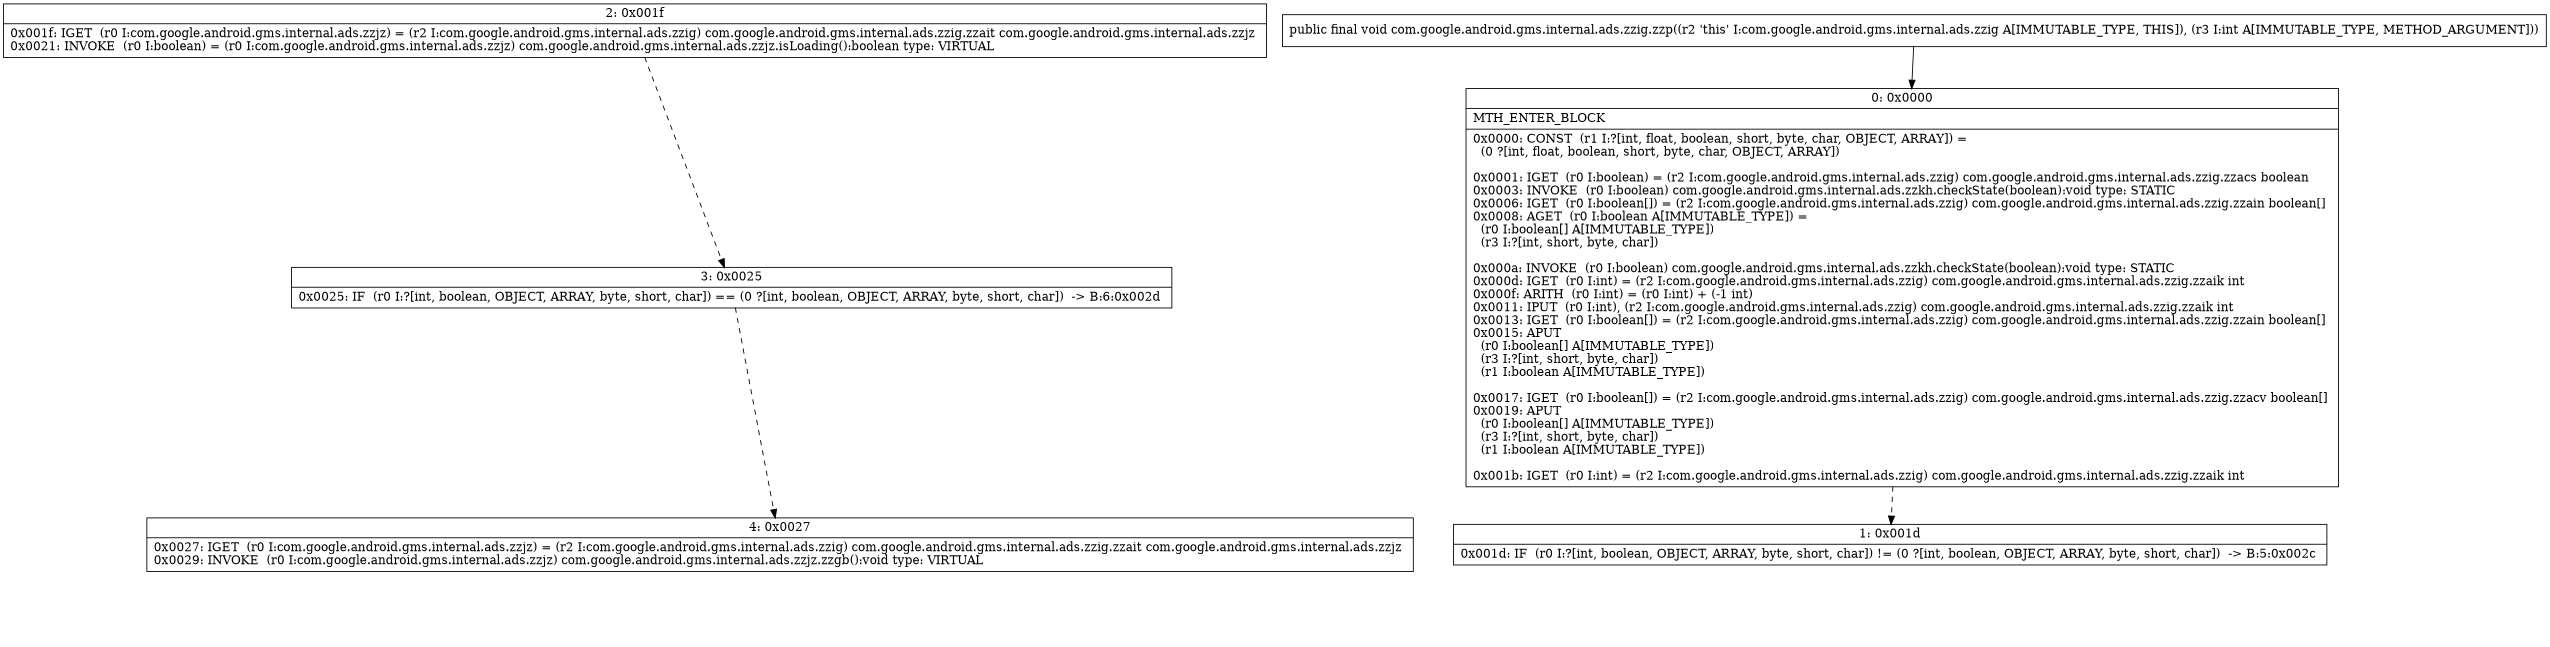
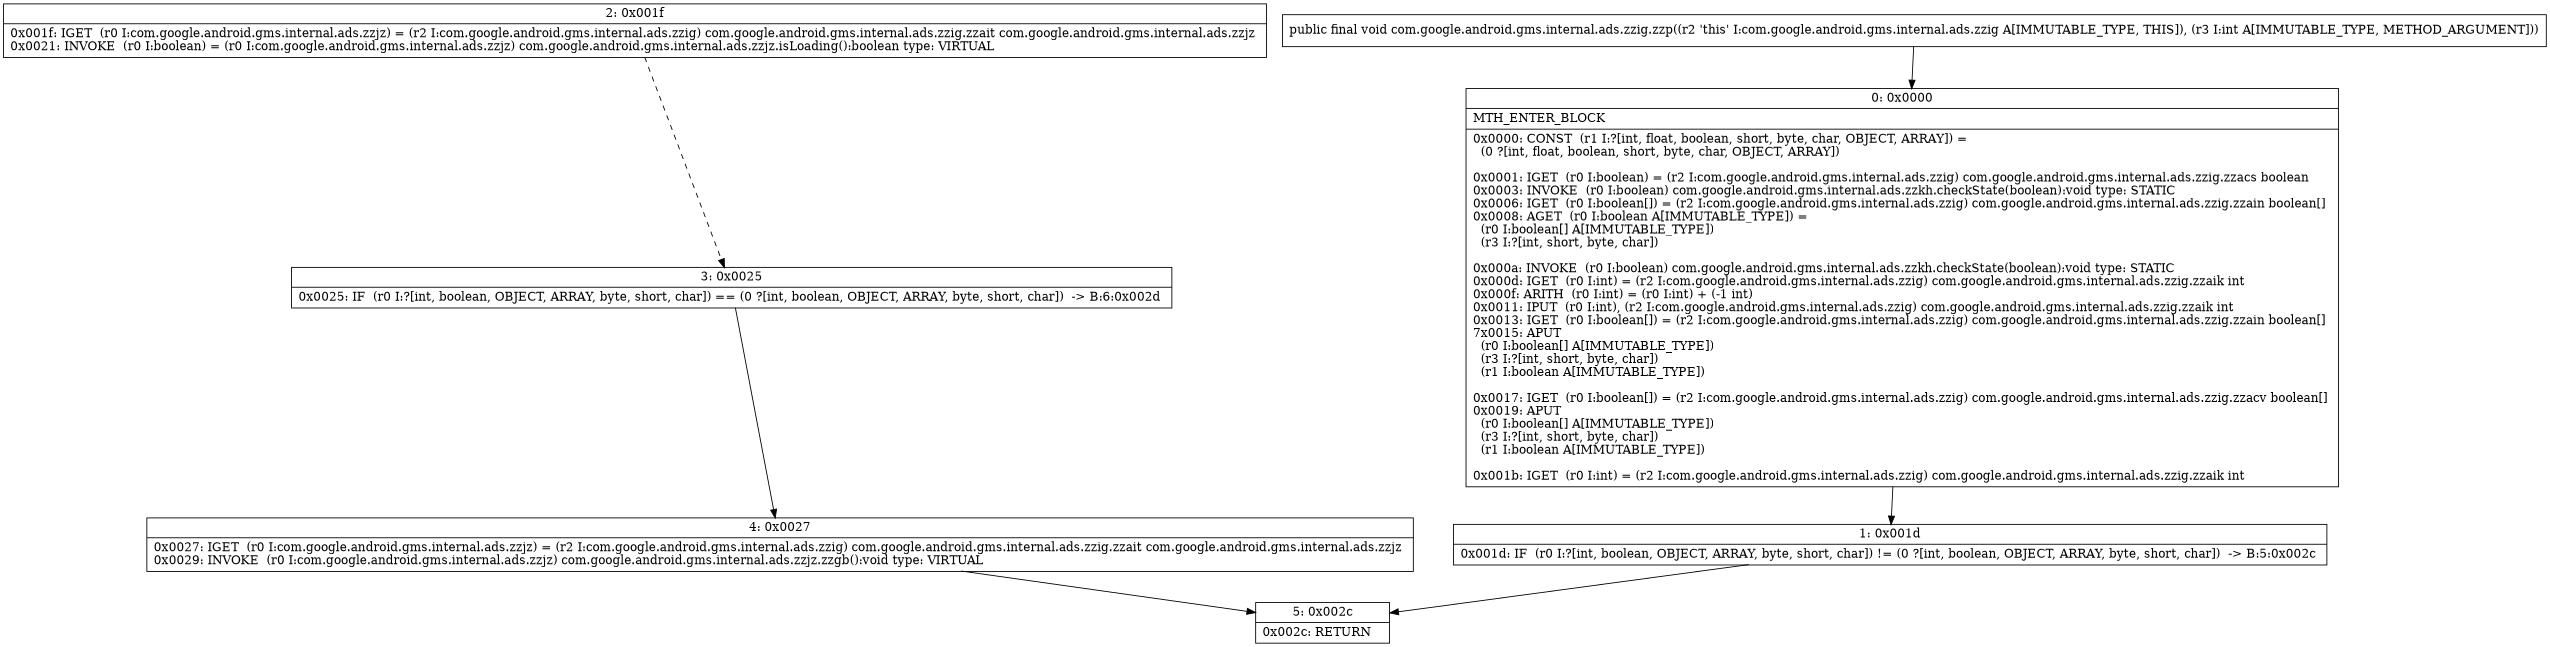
node "0: 0x0000": text "0x0015: APUT" -> "7x0015: APUT"
edge "3: 0x0025" -> "4: 0x0027": style dashed -> solid
edge "0: 0x0000" -> "1: 0x001d": style dashed -> solid
node "5: 0x002c": added
